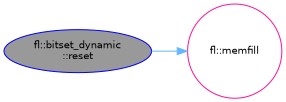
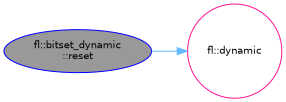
node "fl::memfill": label "fl::memfill" -> "fl::dynamic"
